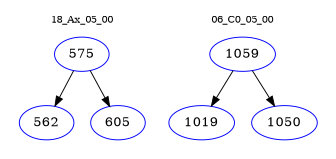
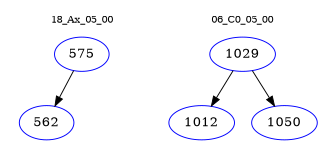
node "1059": label "1059" -> "1029"
node "605": removed
node "1019": label "1019" -> "1012"
